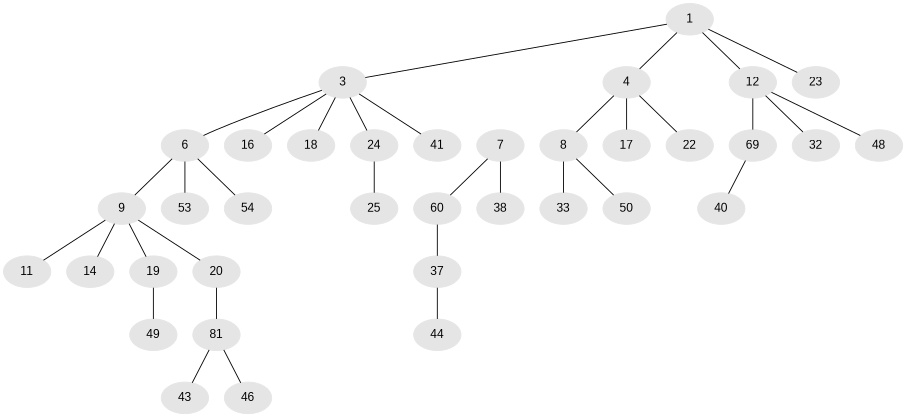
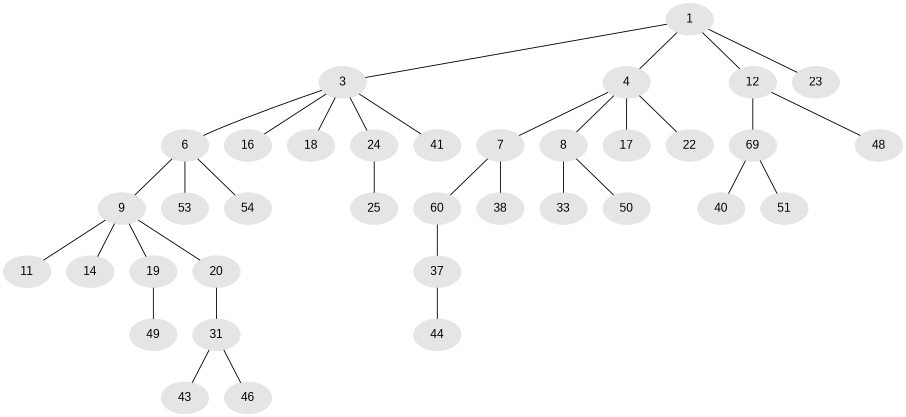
edge "4" -- "7": added
node "32": removed
node "51": added
node "81": label "81" -> "31"
